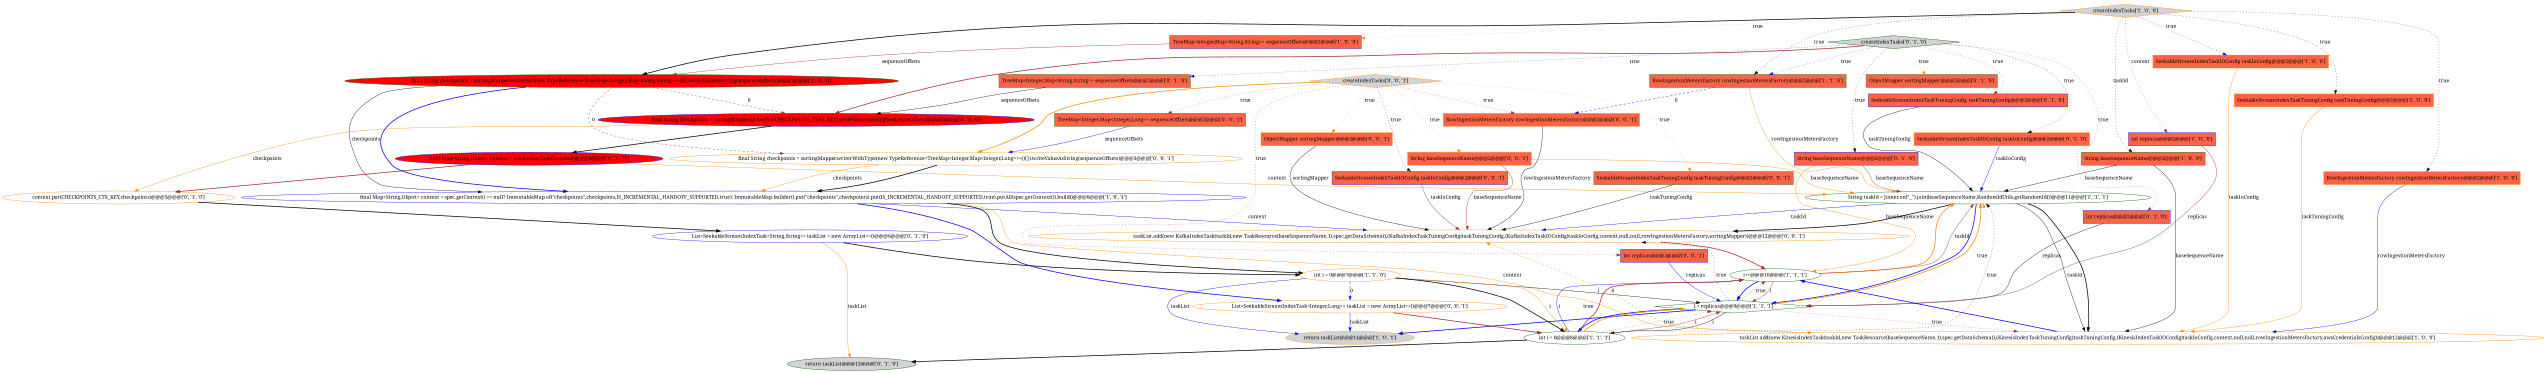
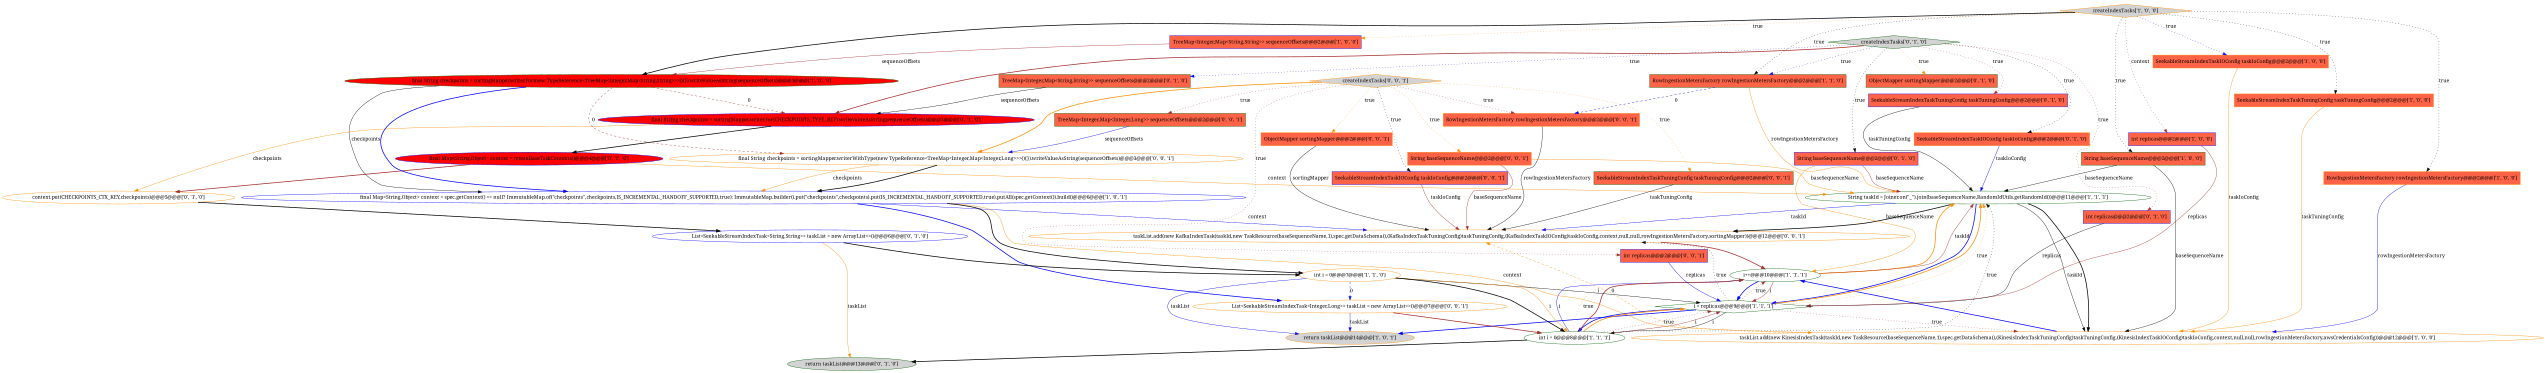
edge "createIndexTasks['1', '0', '0']" -> "String baseSequenceName@@@2@@@['1', '0', '0']": label "taskId" -> "true"
